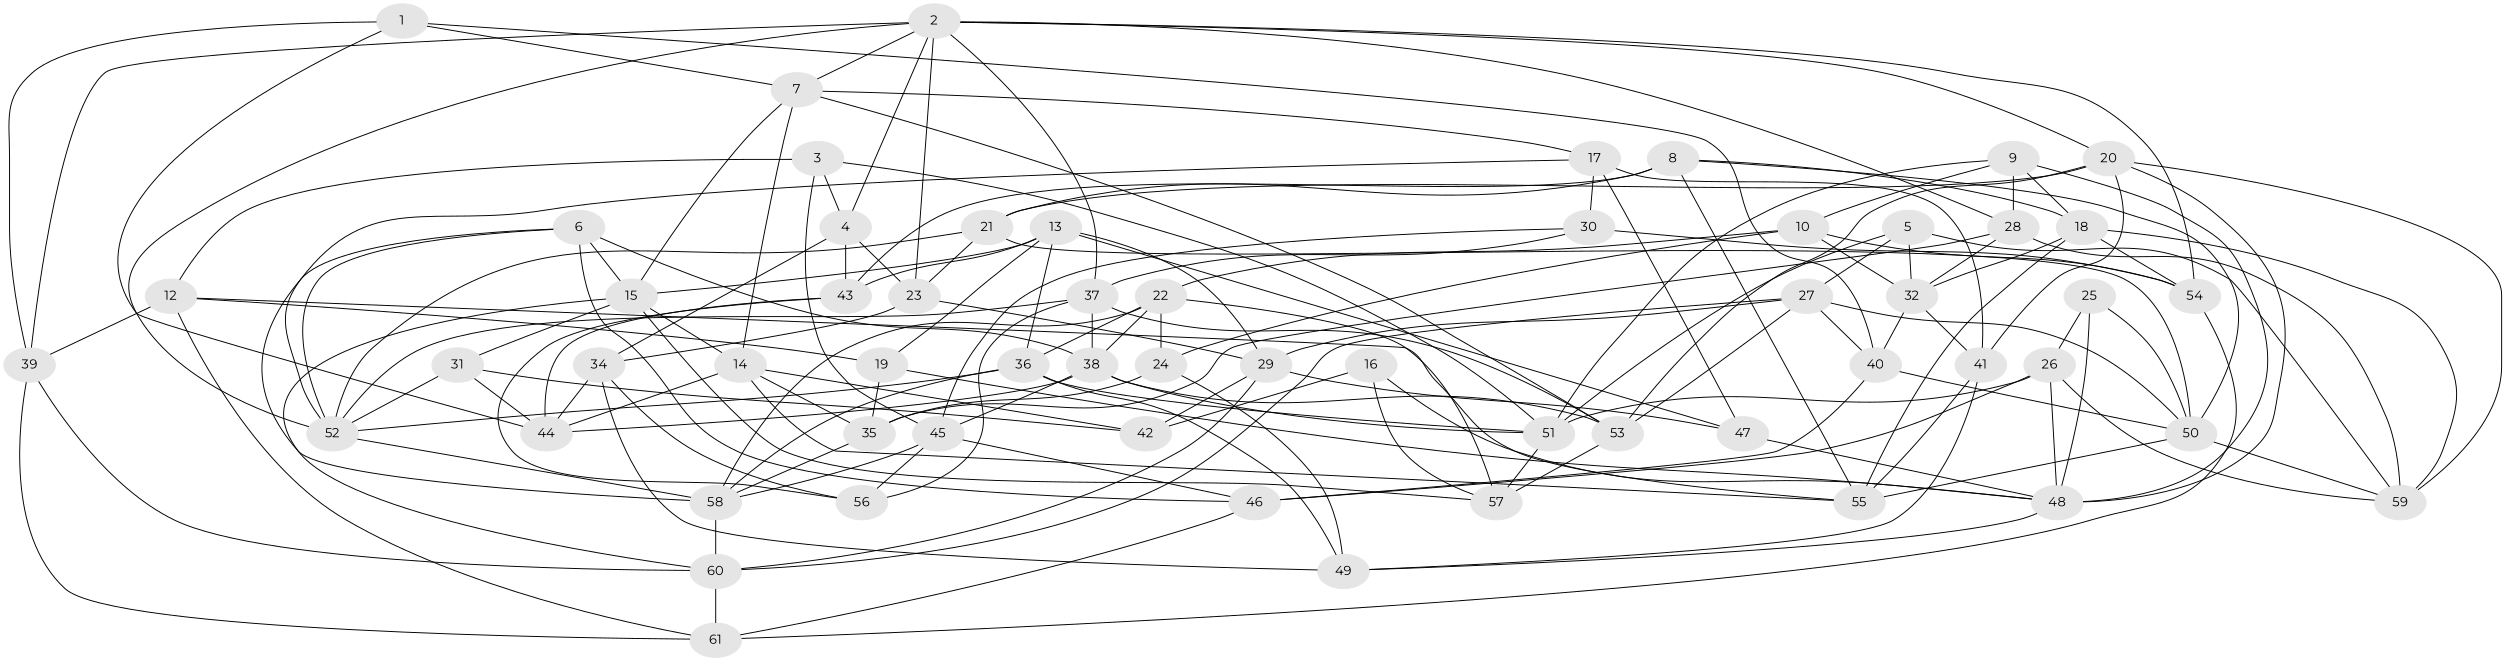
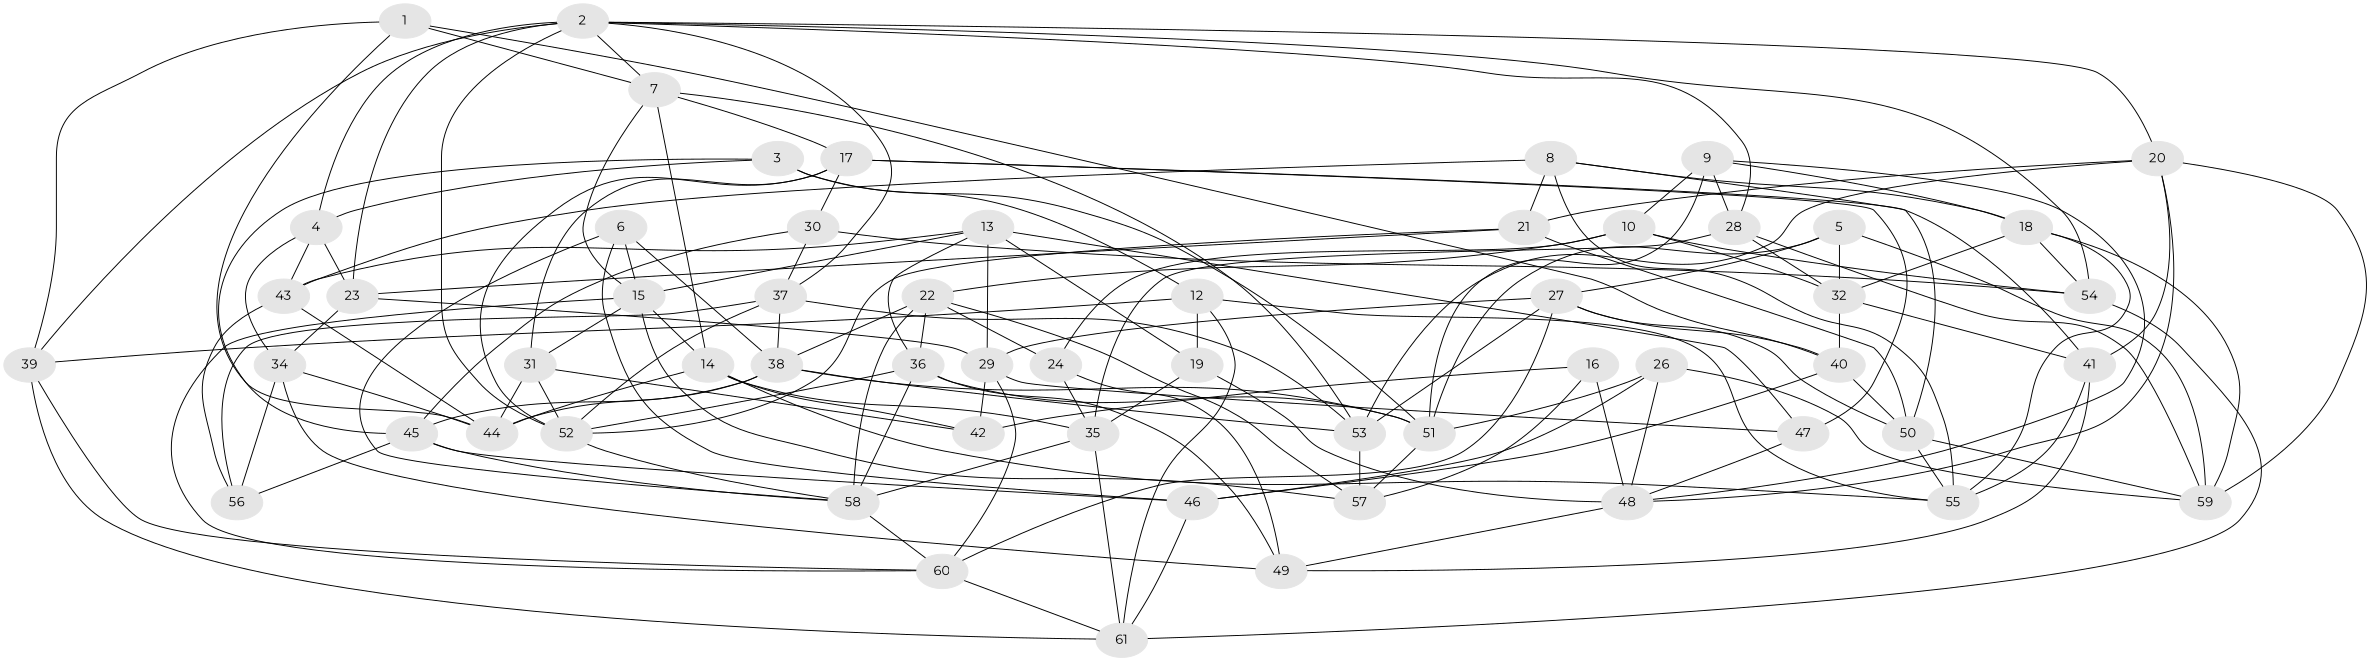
edge "17" -- "31": added
edge "6" -- "52": removed
node "25": removed
edge "35" -- "61": added
